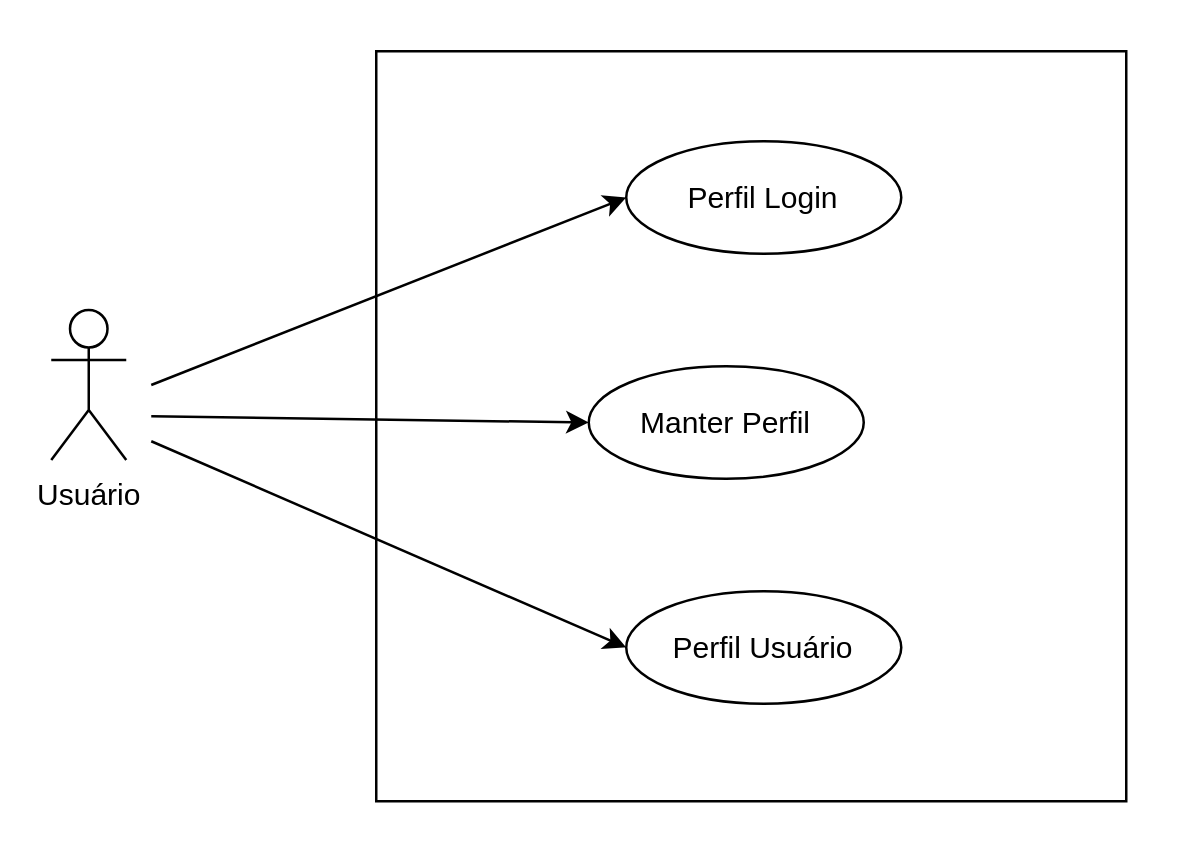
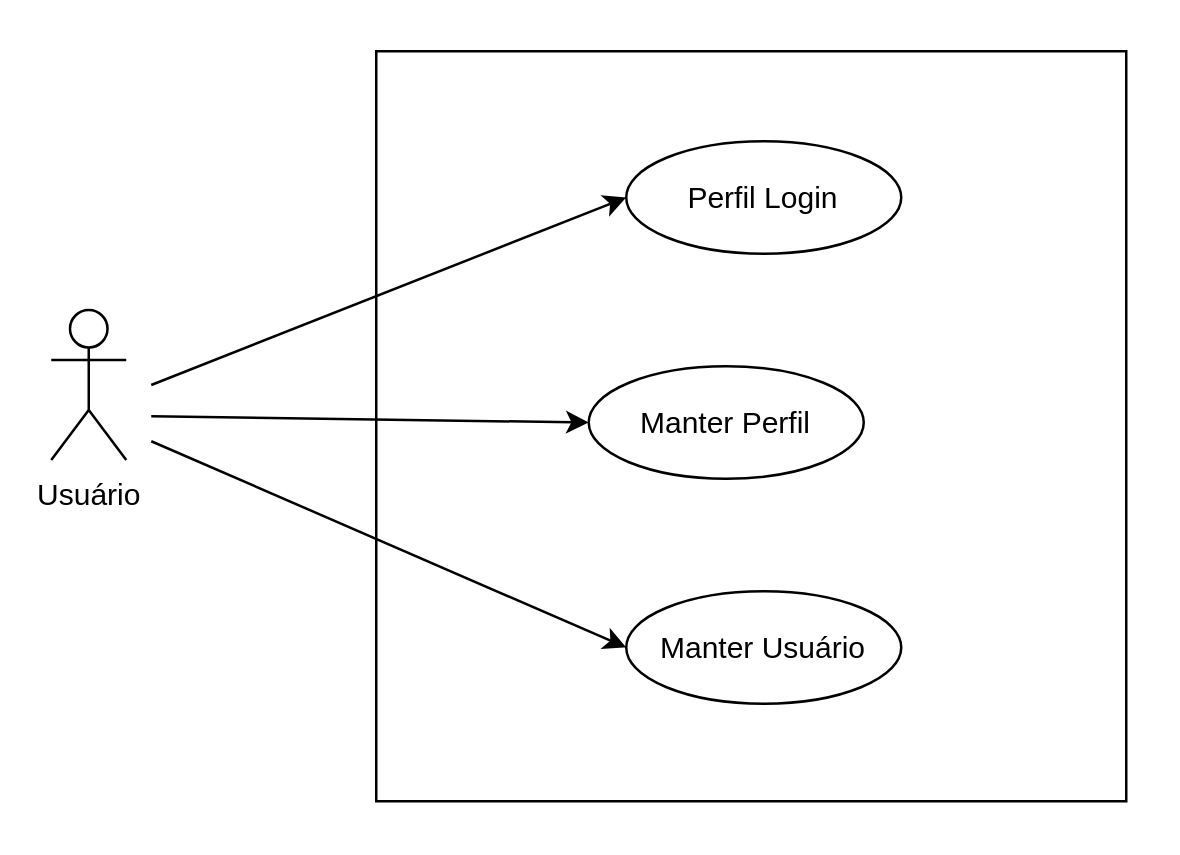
node "Perfil Usuário": label "Perfil Usuário" -> "Manter Usuário"
